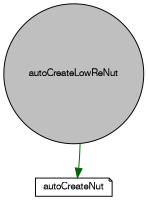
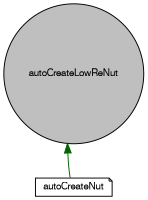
edge "autoCreateLowReNut" -> "autoCreateNut": reversed
